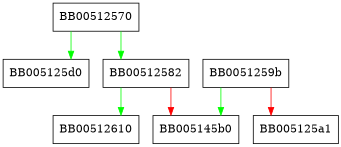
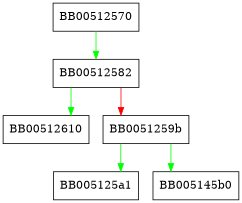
node "BB005125d0": removed
edge "BB00512582" -> "BB005145b0": now "BB00512582" -> "BB0051259b"
edge "BB0051259b" -> "BB005125a1": color red -> green
